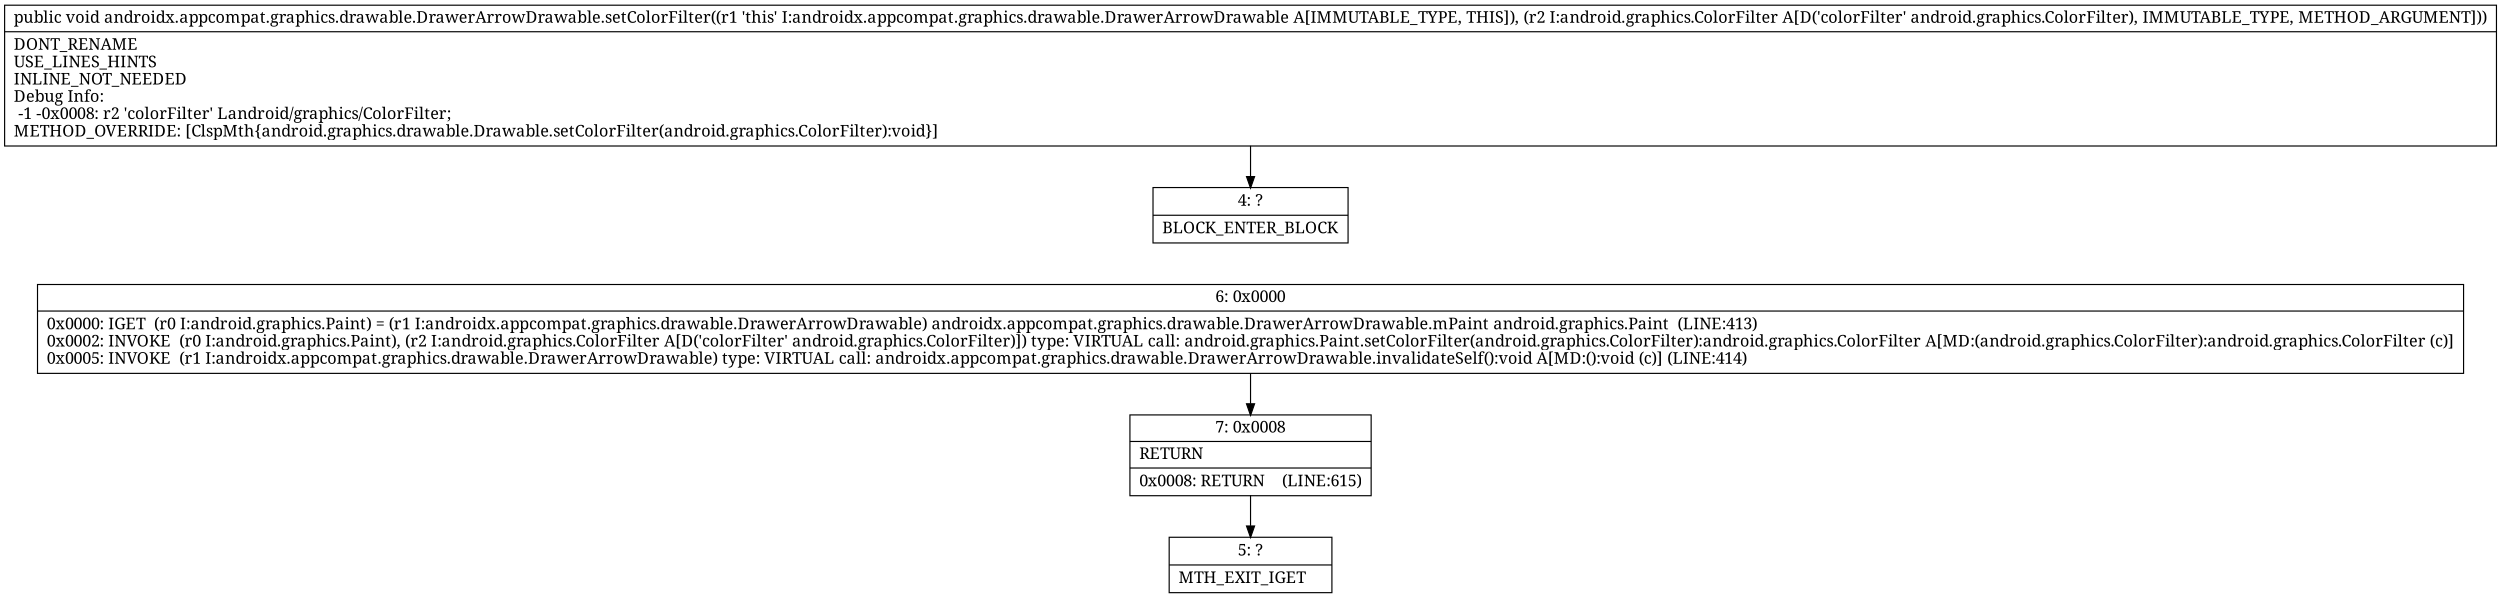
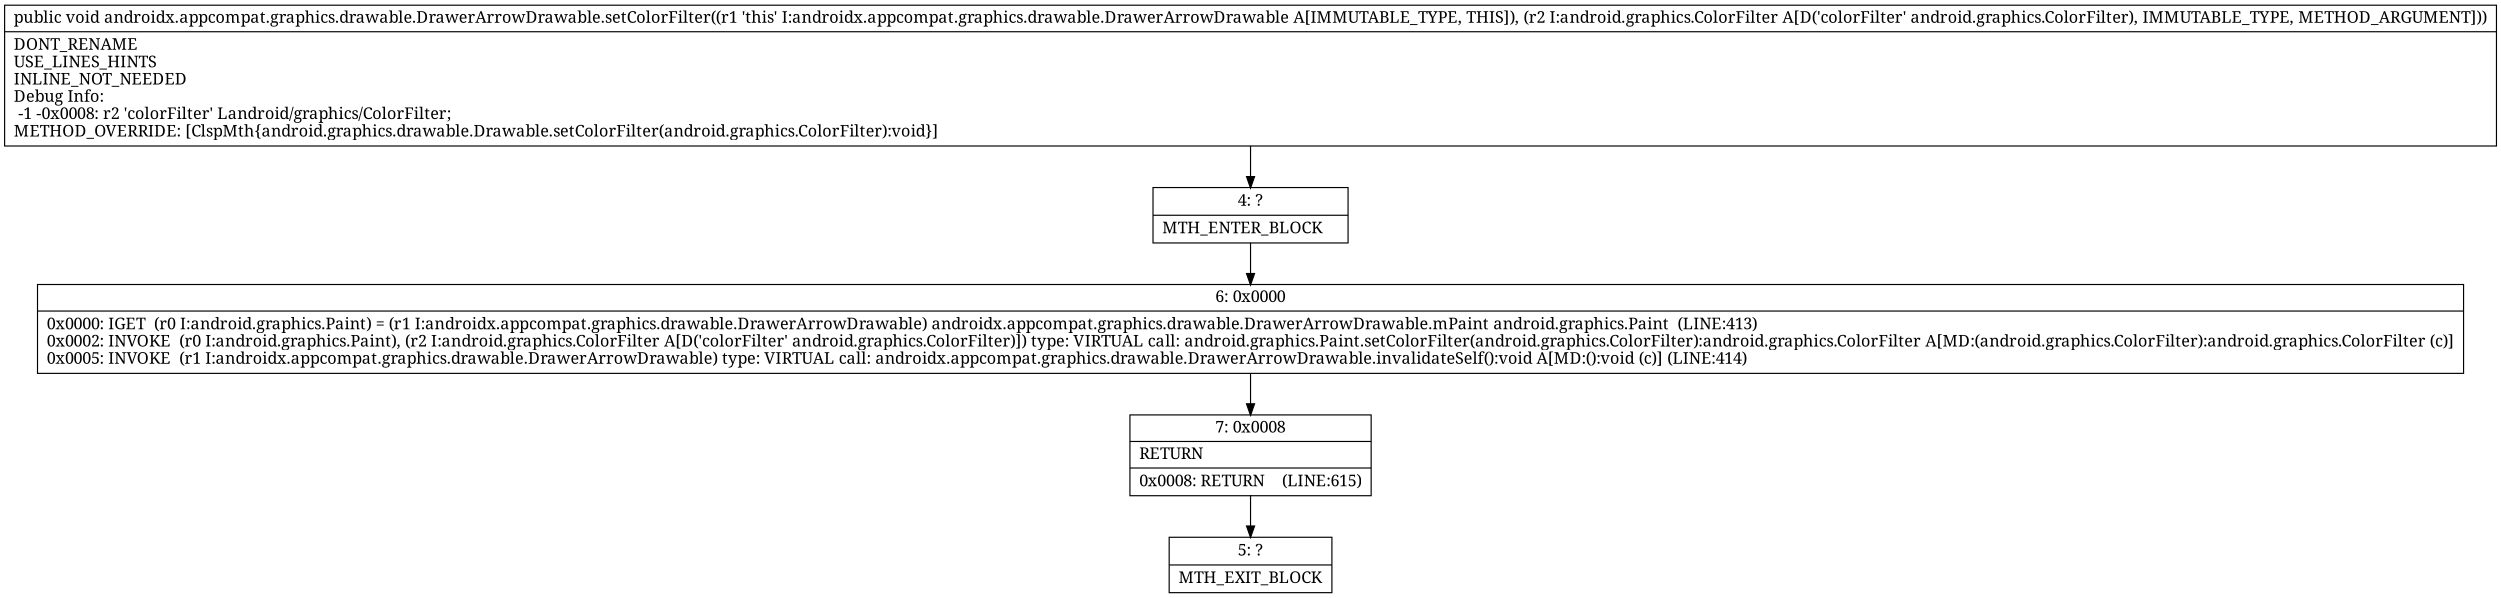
node "4: ?": text "BLOCK_ENTER_BLOCK" -> "MTH_ENTER_BLOCK"
edge "4: ?" -> "6: 0x0000": added
node "5: ?": text "MTH_EXIT_IGET" -> "MTH_EXIT_BLOCK"
